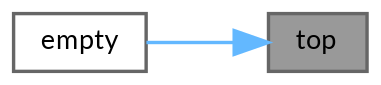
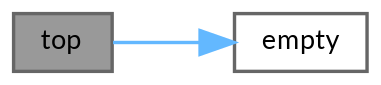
edge "empty" -> "top": reversed
